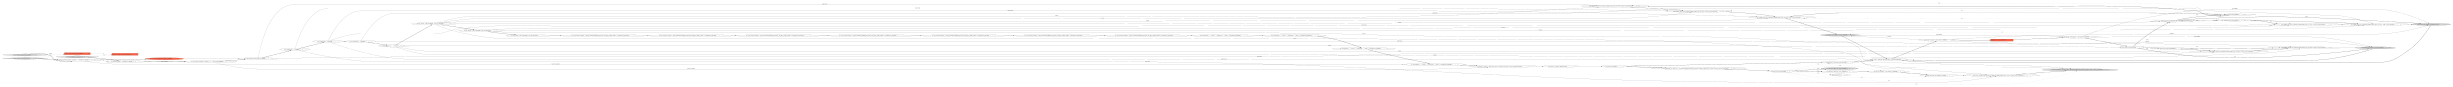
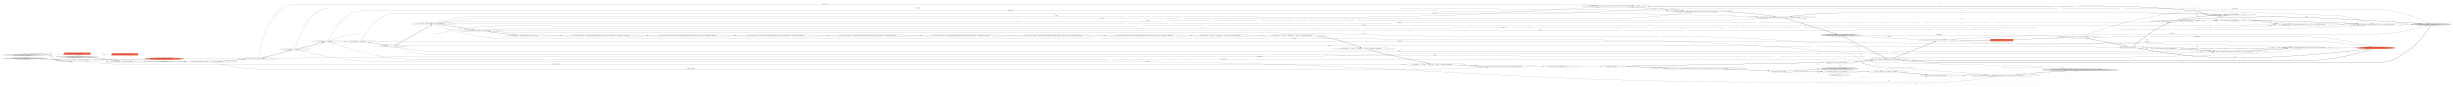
node "assertEquals(expFileNames,filenames)@@@42@@@['1', '1', '0']": fillcolor lightgray -> tomato
